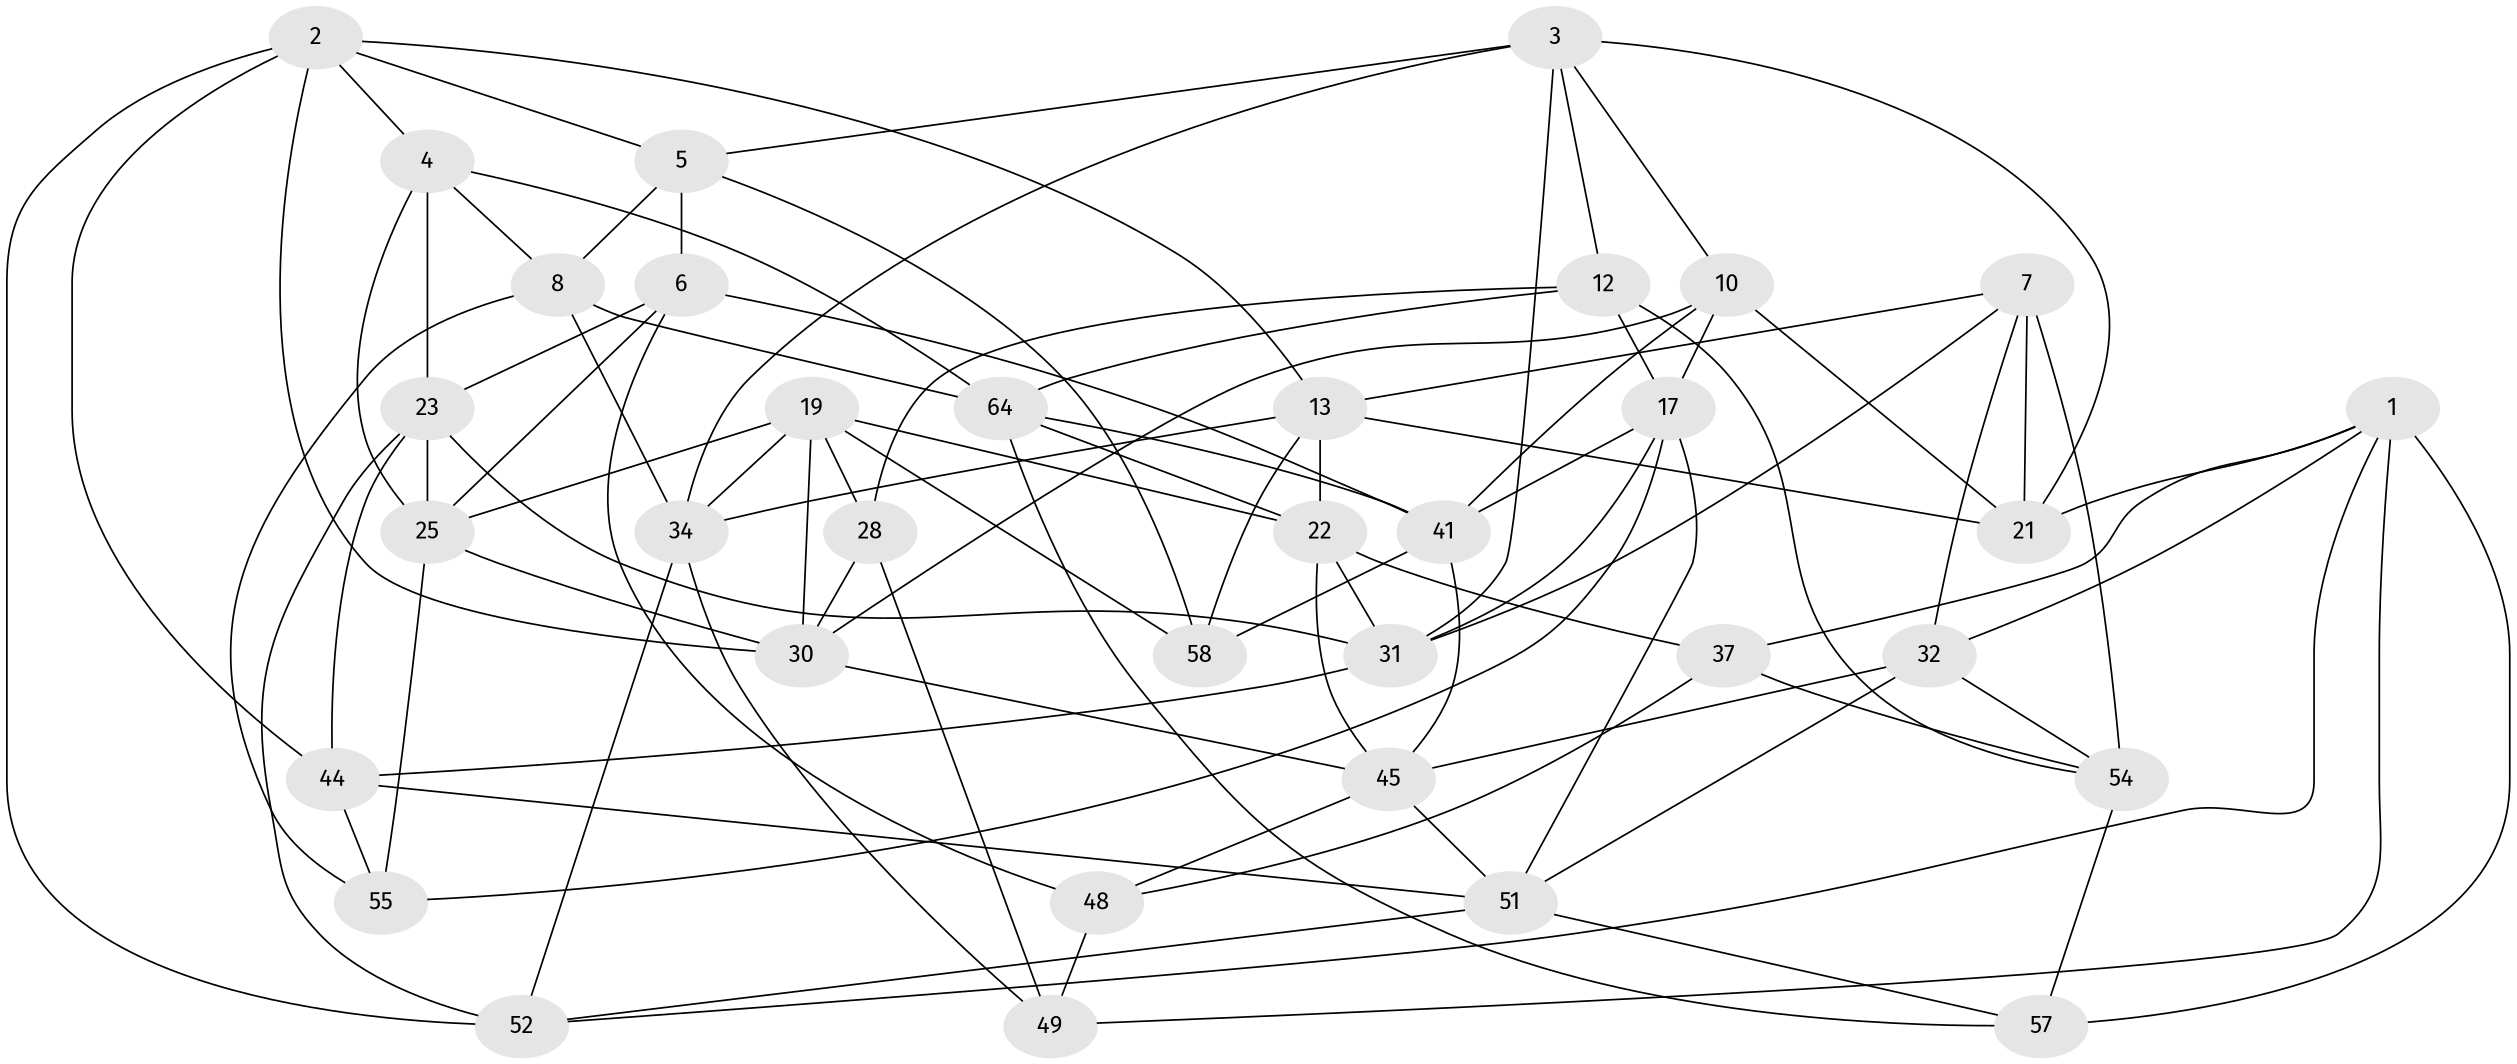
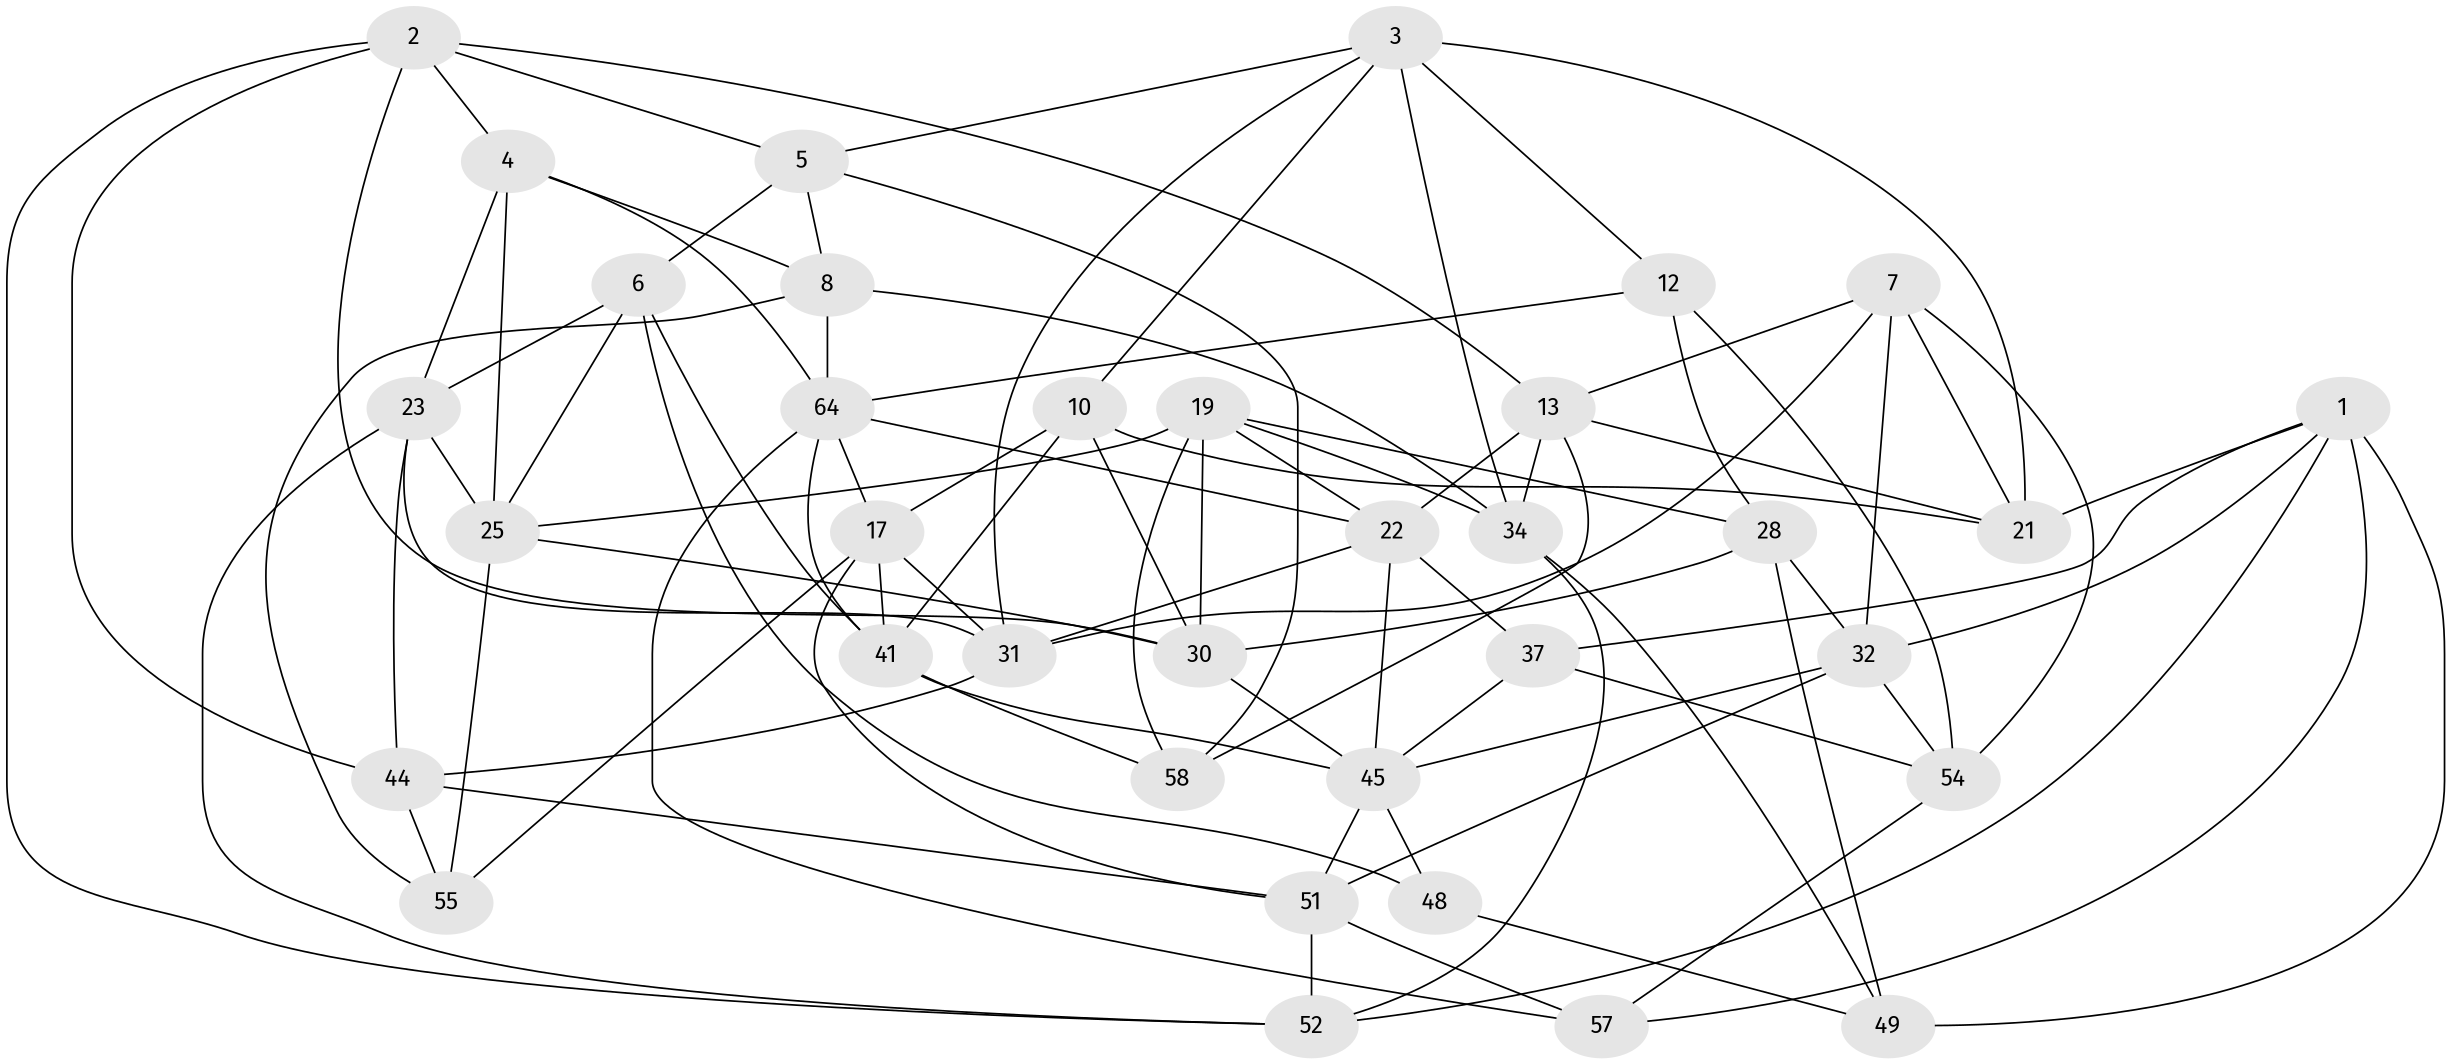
edge "12" -- "17": now "64" -- "17"
edge "28" -- "32": added
edge "37" -- "48": now "37" -- "45"
